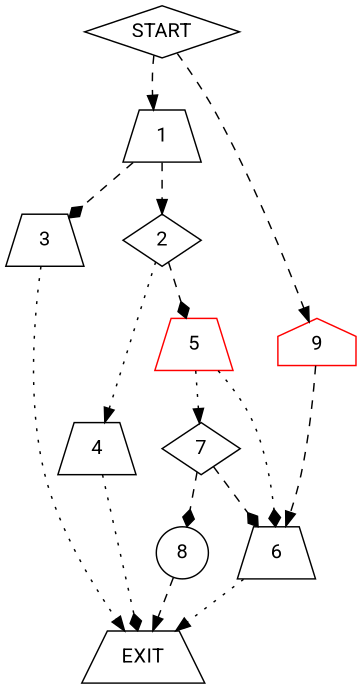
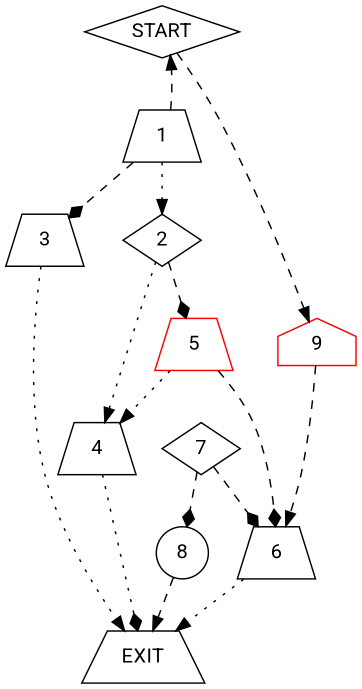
edge "START" -> "1": reversed
edge "1" -> "2": style dashed -> dotted
edge "5" -> "7": now "5" -> "4"
edge "5" -> "6": style dotted -> dashed
